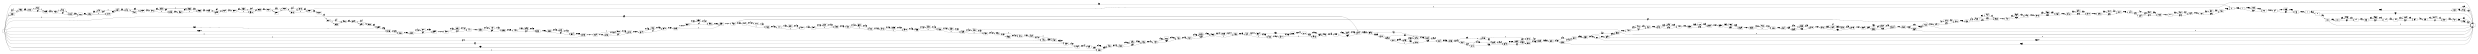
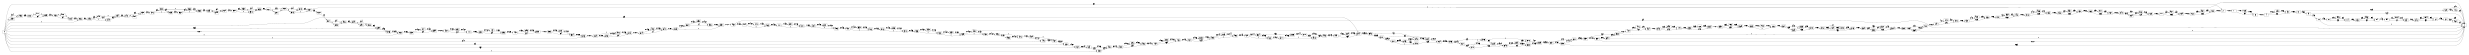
node "9934": removed
